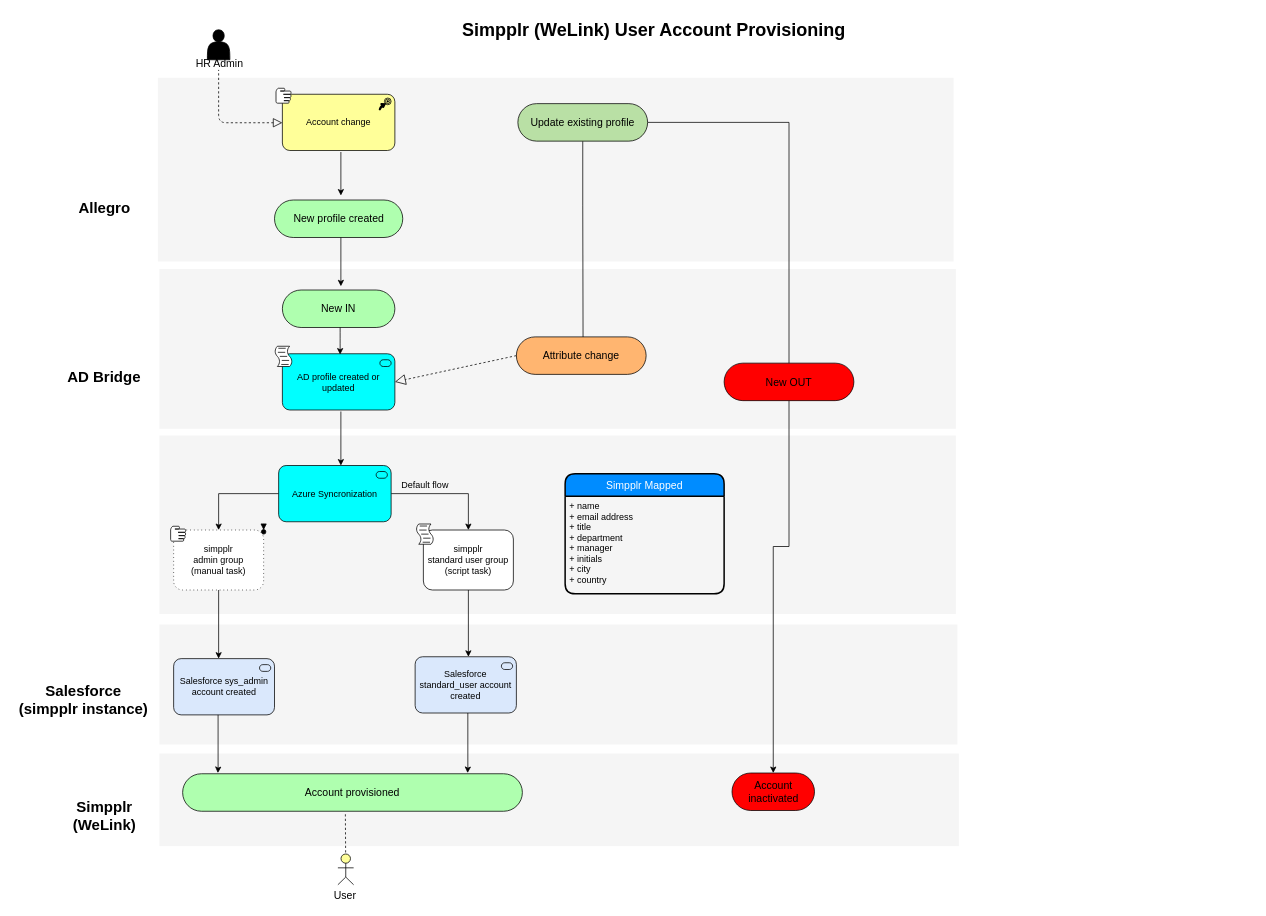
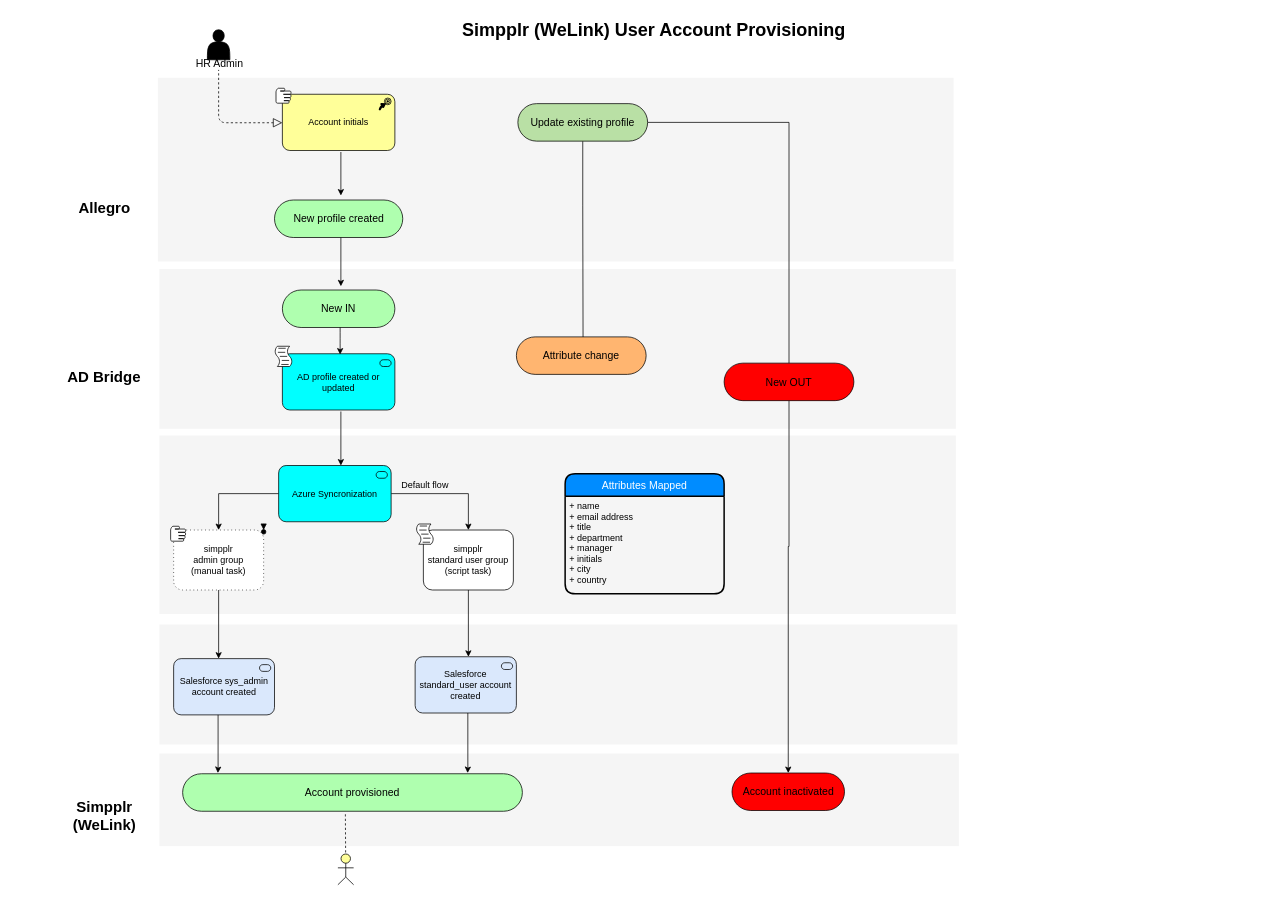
node "Account change": label "Account change" -> "Account initials"
edge "Attribute change" -> "AD profile created or updated": removed
node "Simpplr Mapped": label "Simpplr Mapped" -> "Attributes Mapped"
node "Salesforce (simpplr instance)": removed
node "Account inactivated": size 83x38 -> 113x38
node "User": removed
